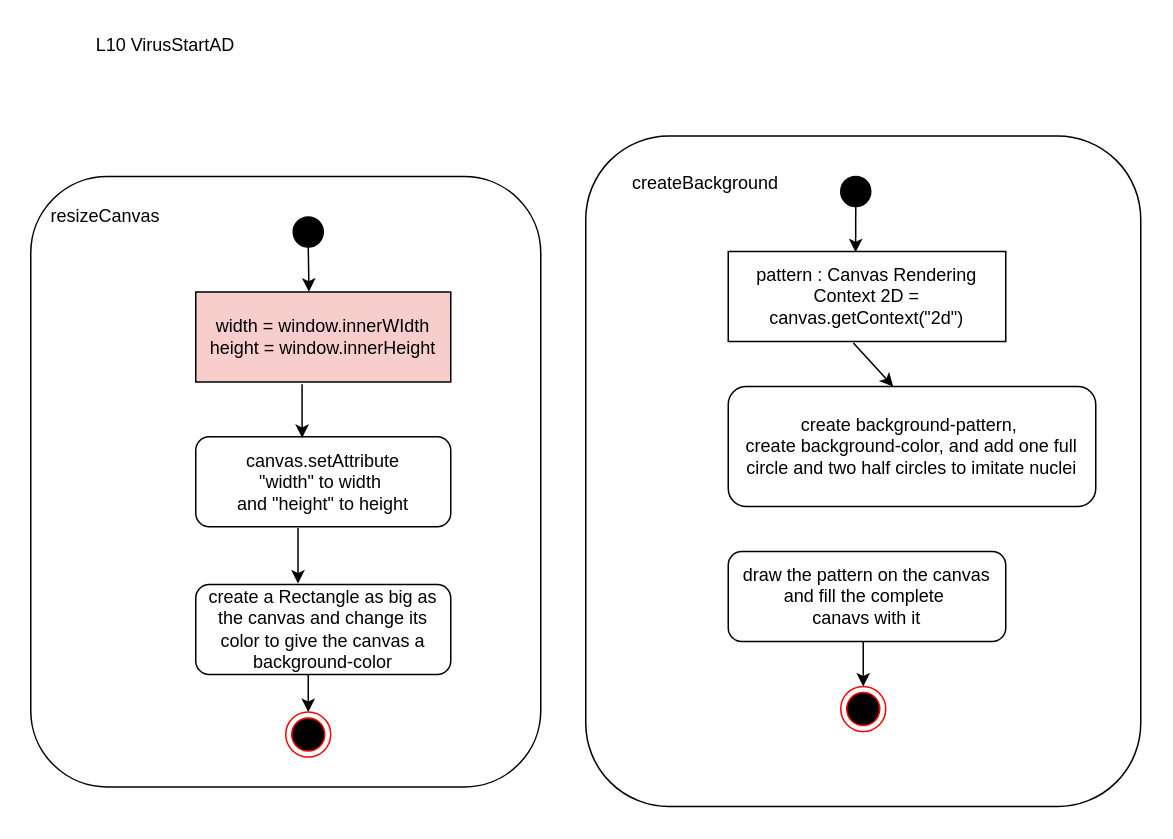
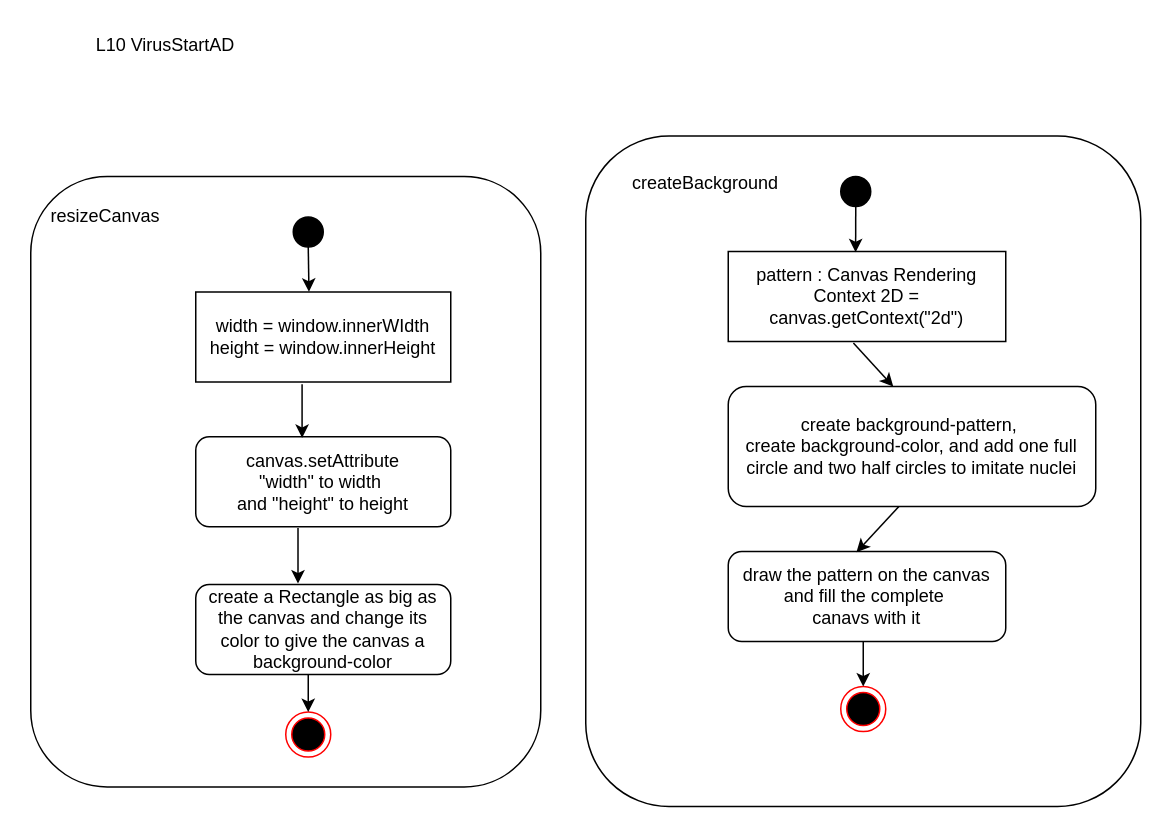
node "width = window.innerWIdth height = window.innerHeight": fillcolor #f8cecc -> #ffffff
edge "create background-pattern, create background-color, and add one full circle and two half circles to imitate nuclei" -> "draw the pattern on the canvas and fill the complete canavs with it": added
